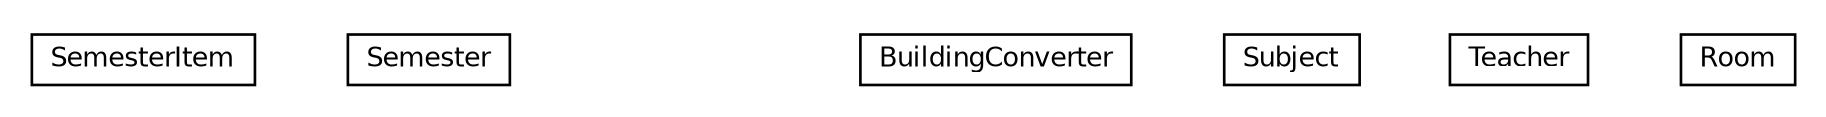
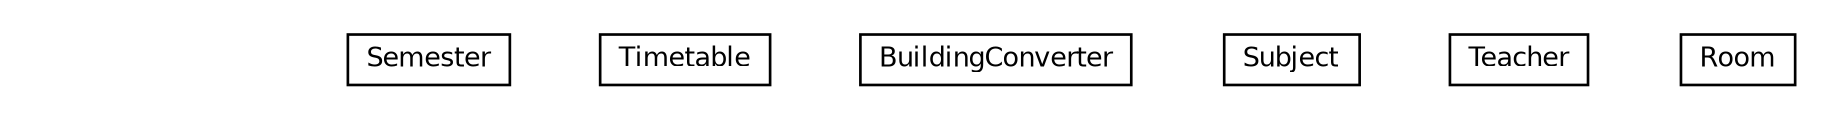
node "SemesterItem": removed
node "Timetable": added
